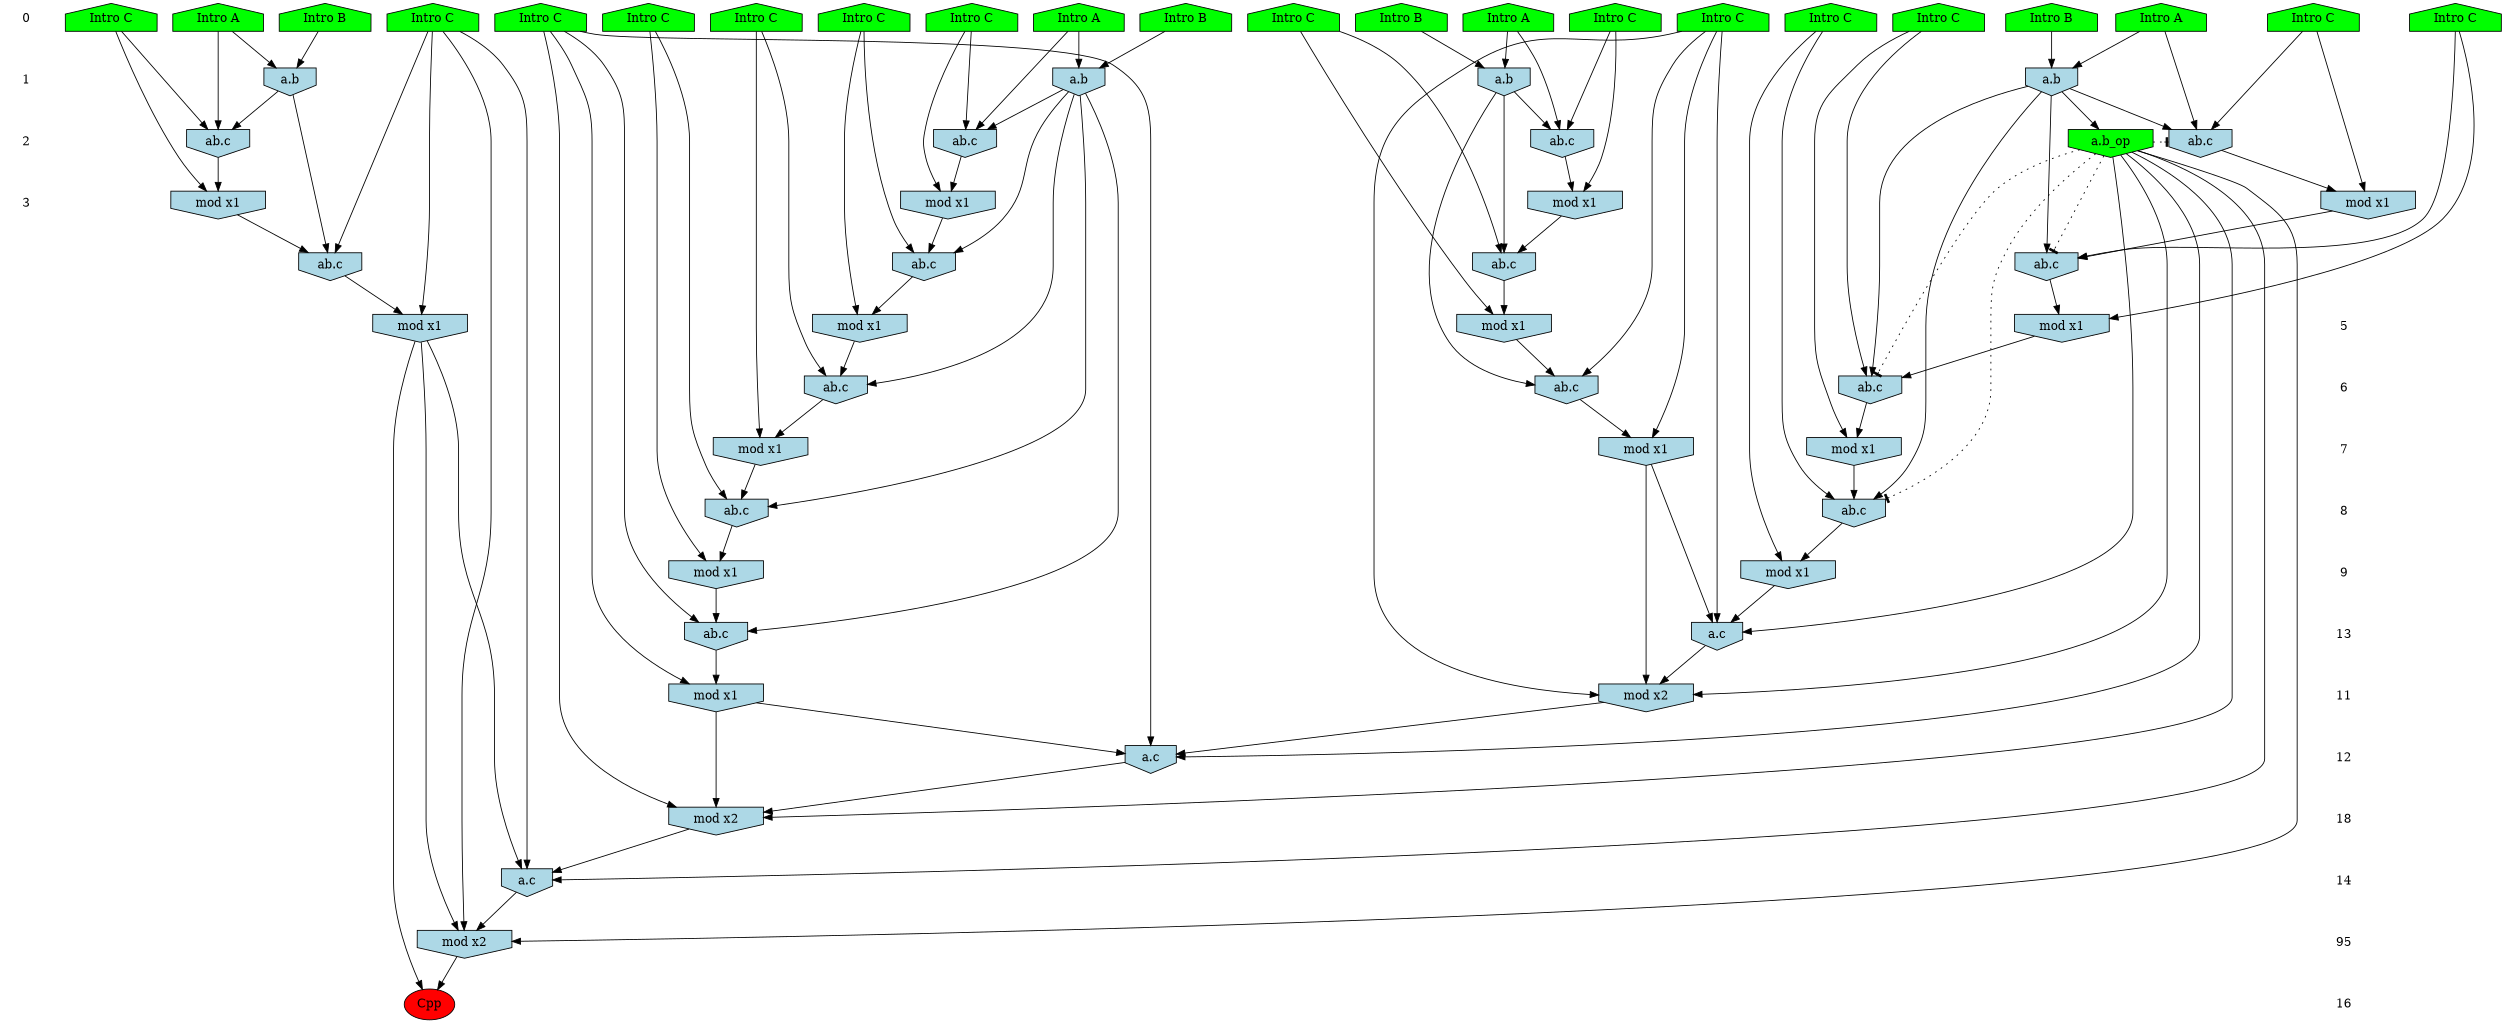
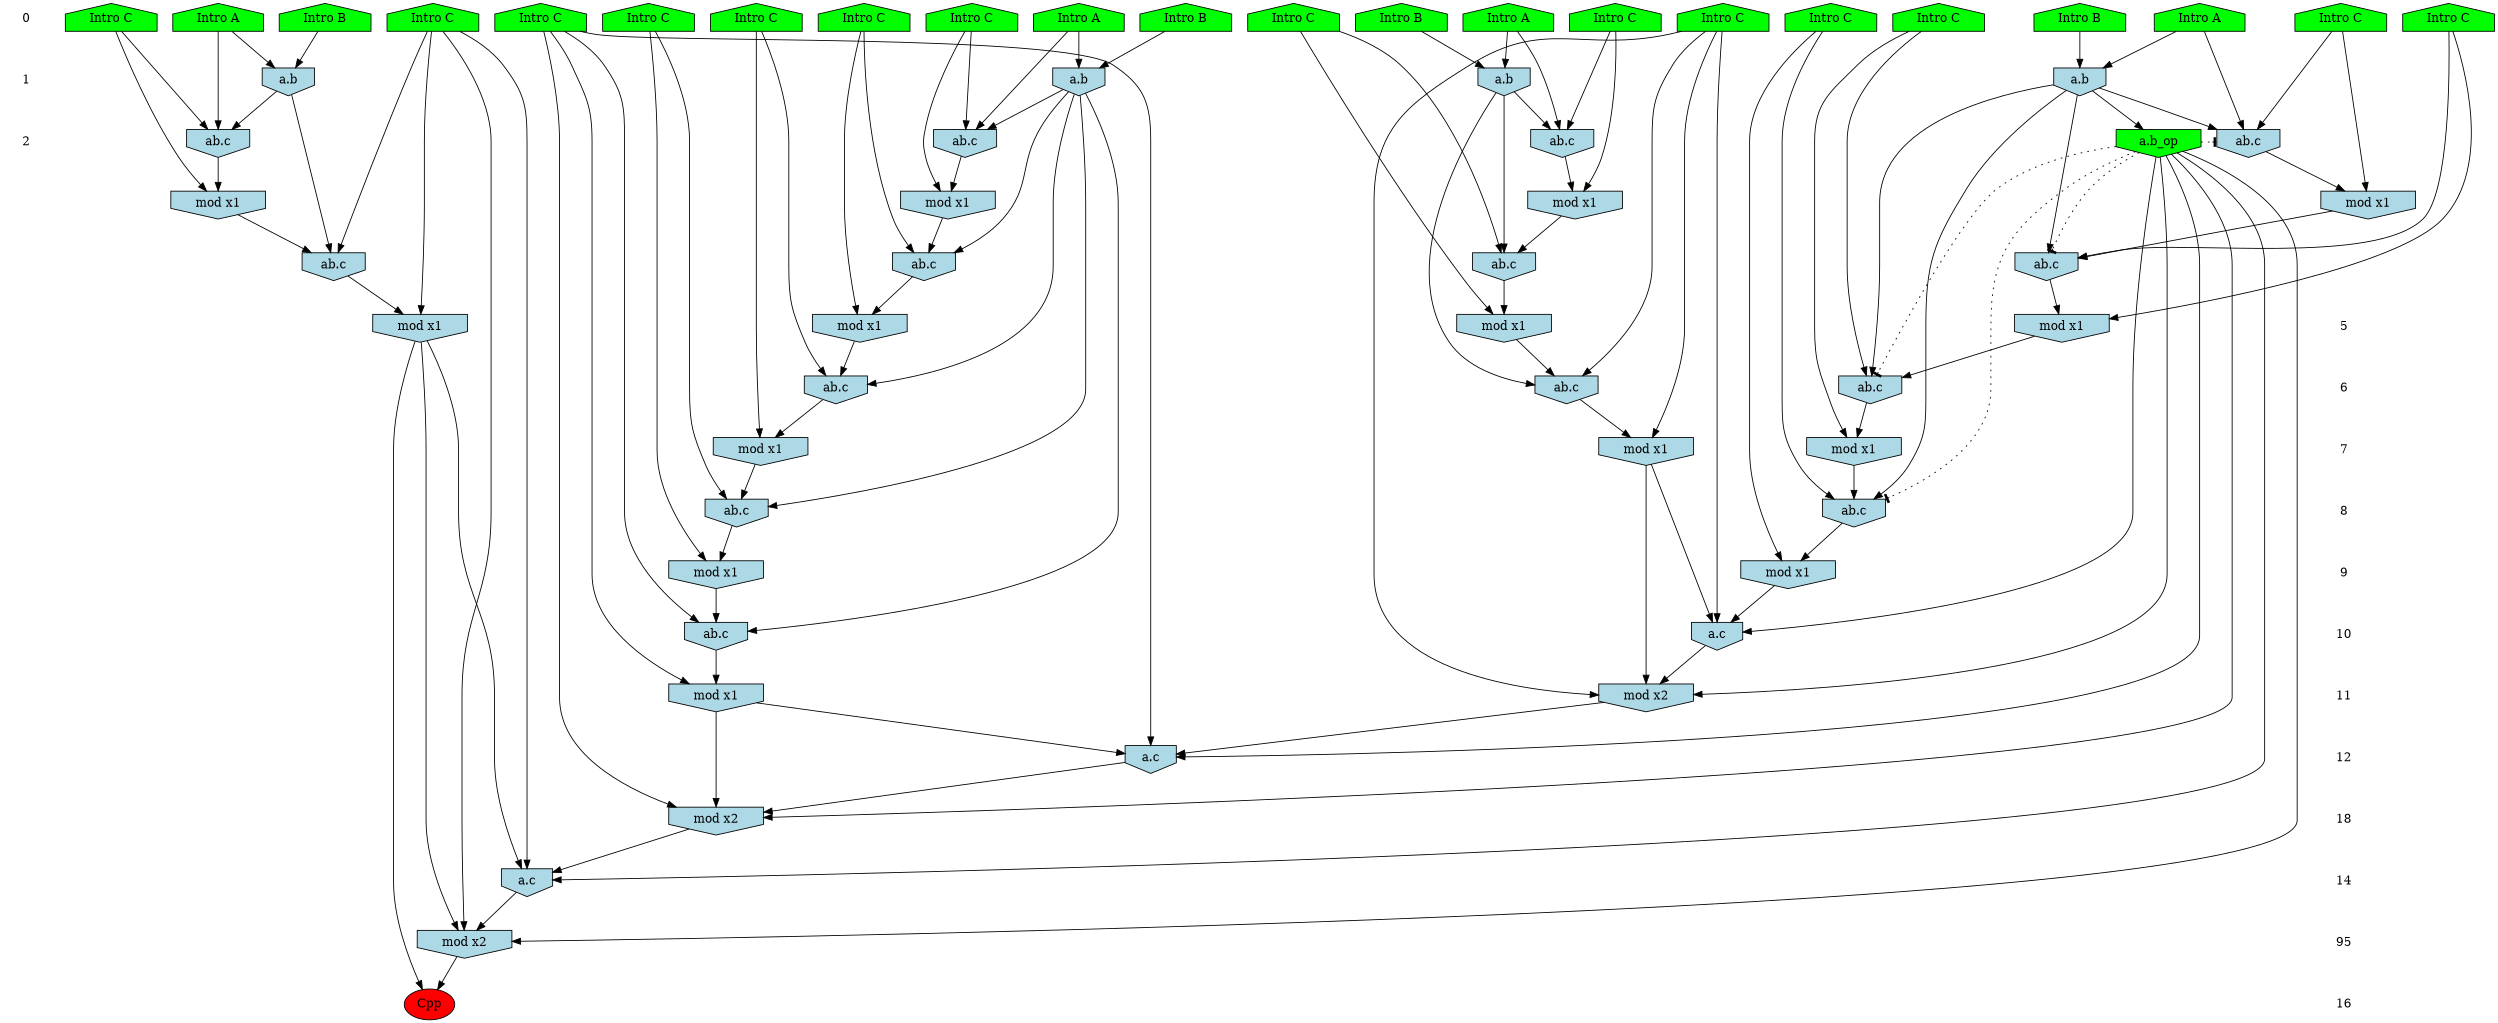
node "3": removed
node "13": label "13" -> "10"
